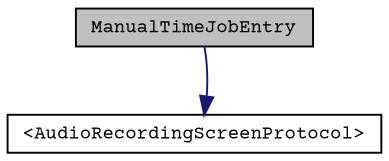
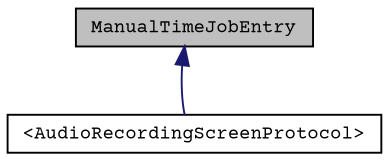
edge "ManualTimeJobEntry" -> "<AudioRecordingScreenProtocol>": reversed
